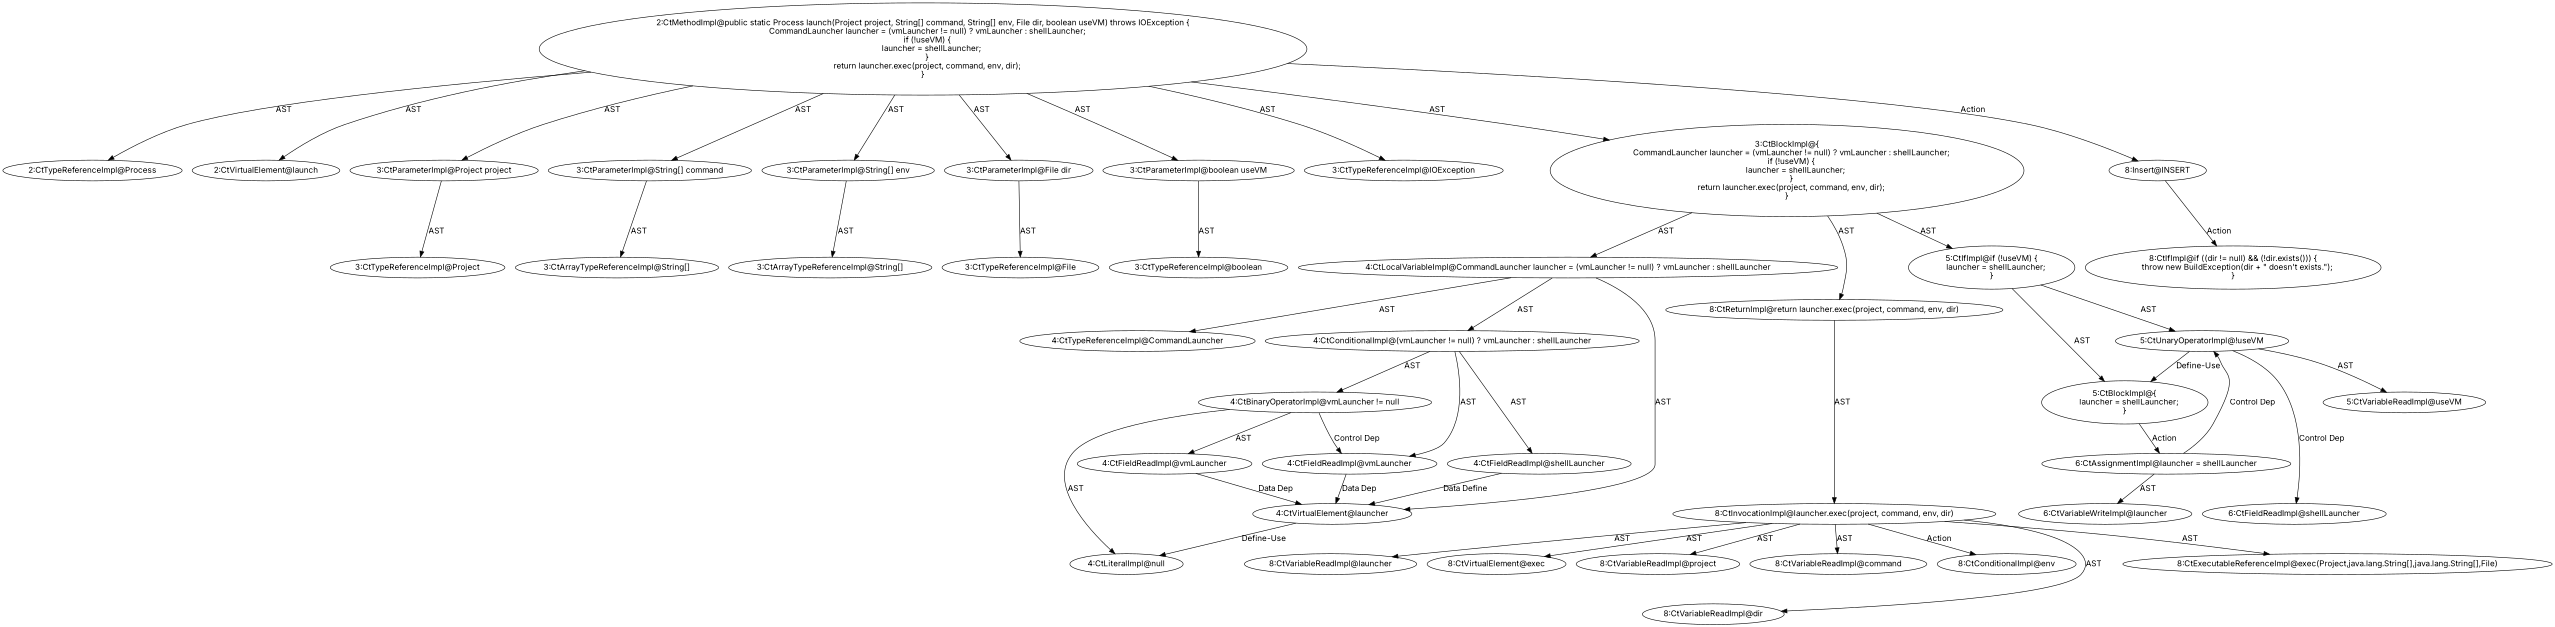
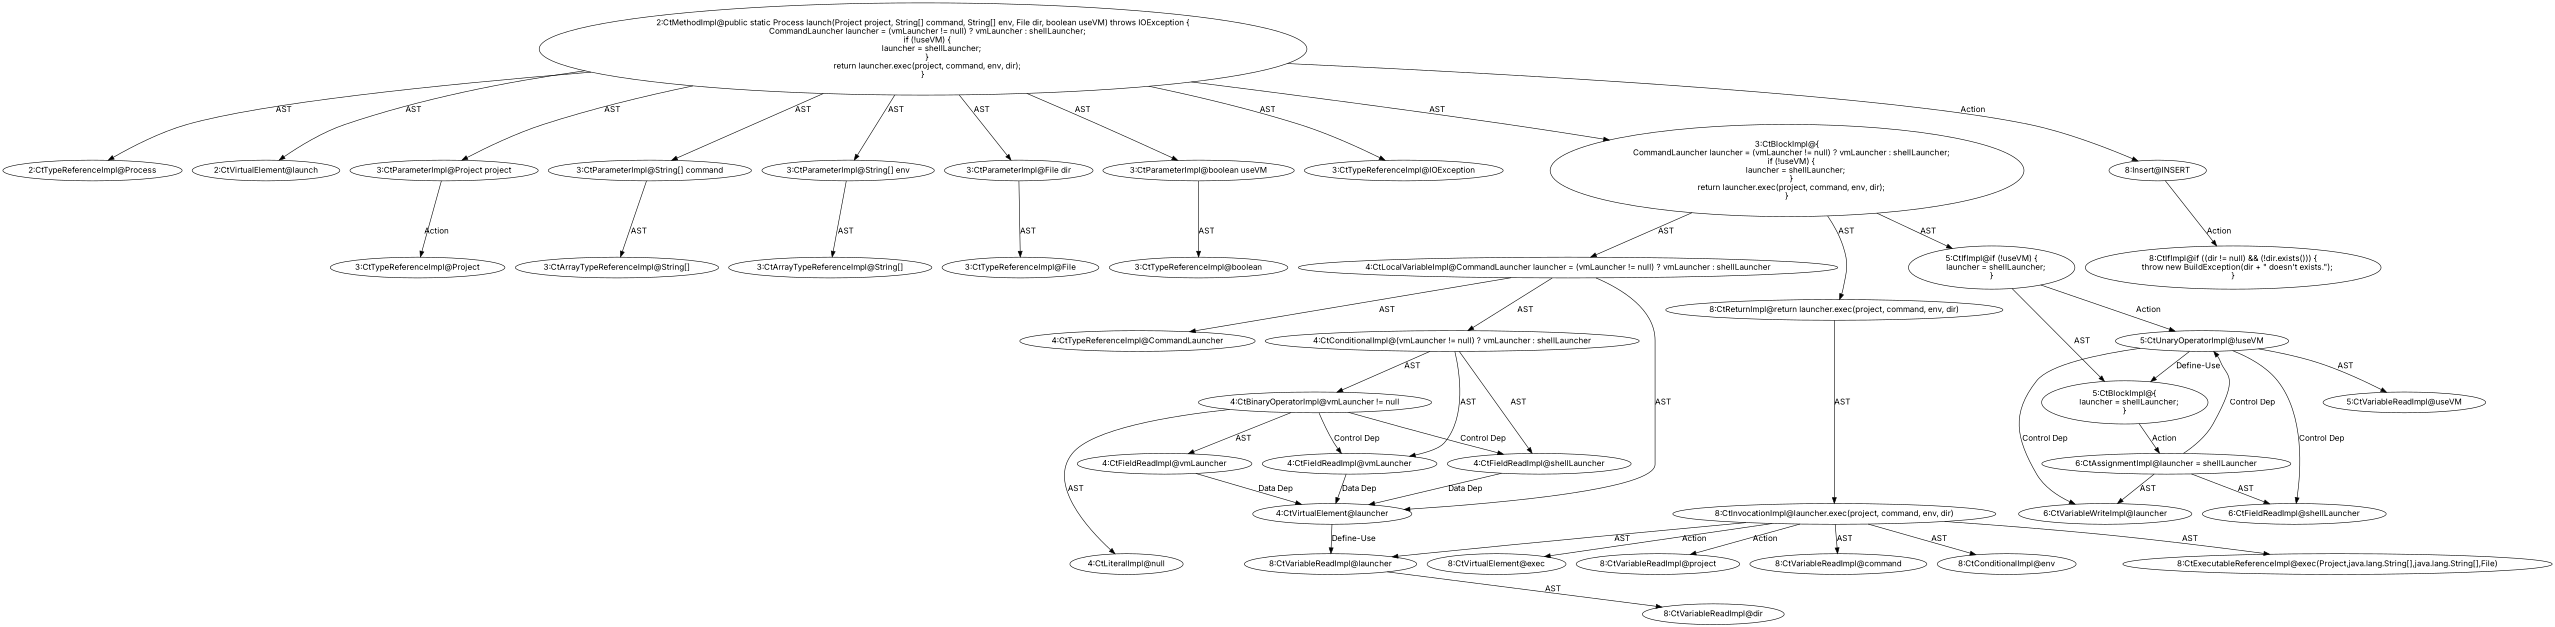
edge "3:CtParameterImpl@Project project" -> "3:CtTypeReferenceImpl@Project": label "AST" -> "Action"
edge "5:CtIfImpl@if (!useVM) { launcher = shellLauncher; }" -> "5:CtUnaryOperatorImpl@!useVM": label "AST" -> "Action"
edge "5:CtUnaryOperatorImpl@!useVM" -> "6:CtVariableWriteImpl@launcher": added, label "Control Dep"
edge "4:CtBinaryOperatorImpl@vmLauncher != null" -> "4:CtFieldReadImpl@shellLauncher": added, label "Control Dep"
edge "6:CtAssignmentImpl@launcher = shellLauncher" -> "6:CtFieldReadImpl@shellLauncher": added, label "AST"
edge "4:CtFieldReadImpl@shellLauncher" -> "4:CtVirtualElement@launcher": label "Data Define" -> "Data Dep"
edge "4:CtVirtualElement@launcher" -> "4:CtLiteralImpl@null": now "4:CtVirtualElement@launcher" -> "8:CtVariableReadImpl@launcher"
edge "8:CtInvocationImpl@launcher.exec(project, command, env, dir)" -> "8:CtVirtualElement@exec": label "AST" -> "Action"
edge "8:CtInvocationImpl@launcher.exec(project, command, env, dir)" -> "8:CtVariableReadImpl@project": label "AST" -> "Action"
edge "8:CtInvocationImpl@launcher.exec(project, command, env, dir)" -> "8:CtConditionalImpl@env": label "Action" -> "AST"
edge "8:CtInvocationImpl@launcher.exec(project, command, env, dir)" -> "8:CtVariableReadImpl@dir": now "8:CtVariableReadImpl@launcher" -> "8:CtVariableReadImpl@dir"
